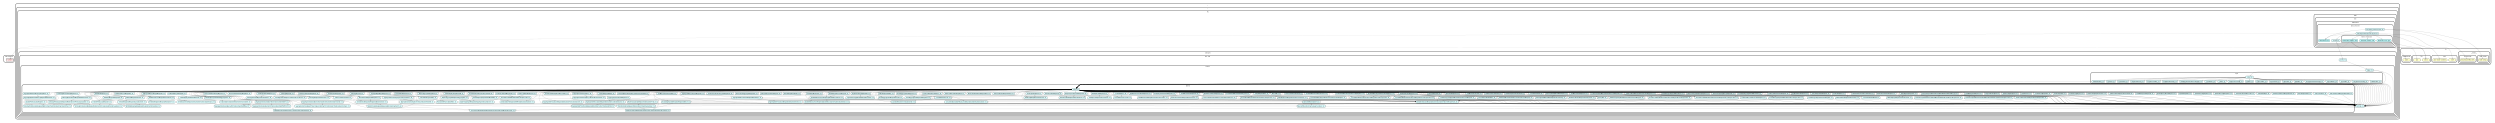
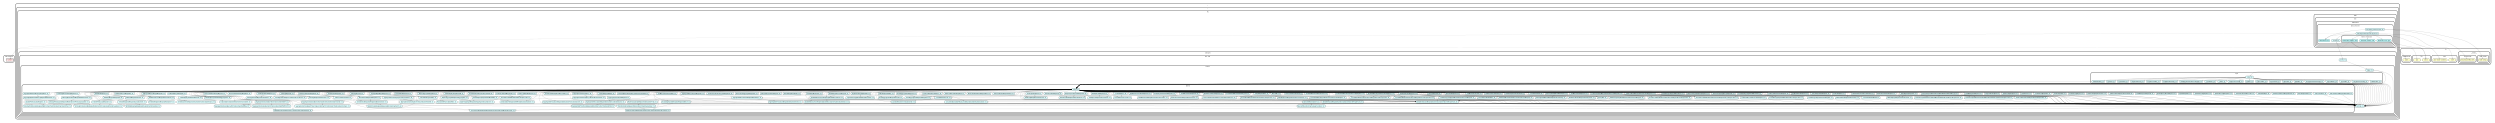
node "DataWarehouseResponseConnectionsInnerSecretProperties.ts": added
